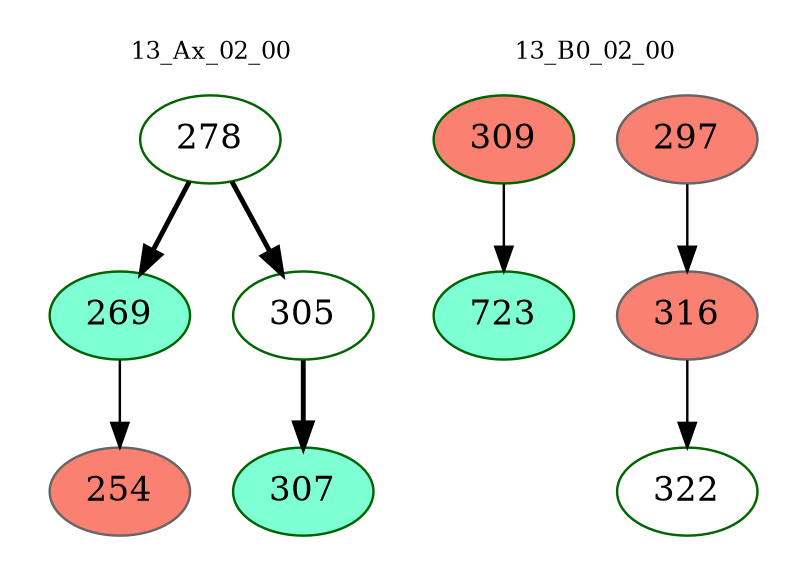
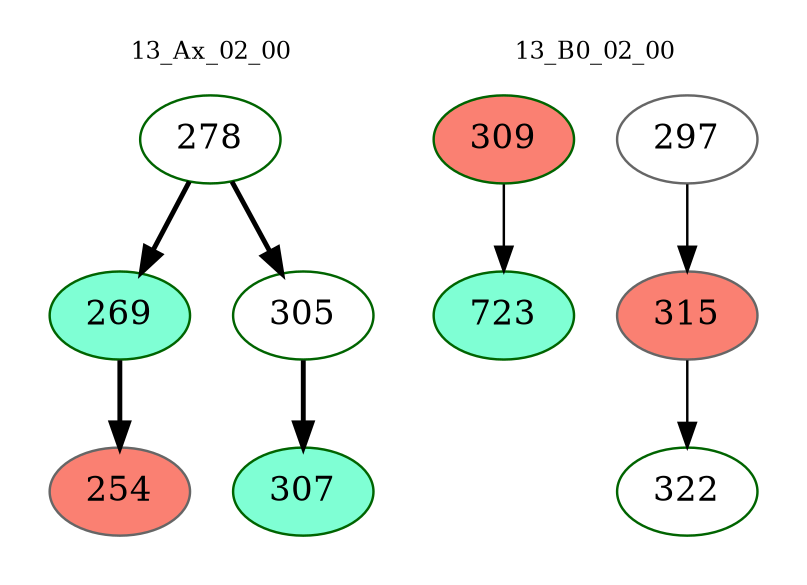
node "297": fillcolor salmon -> white
node "316": label "316" -> "315"
edge "269" -> "254": style solid -> bold
